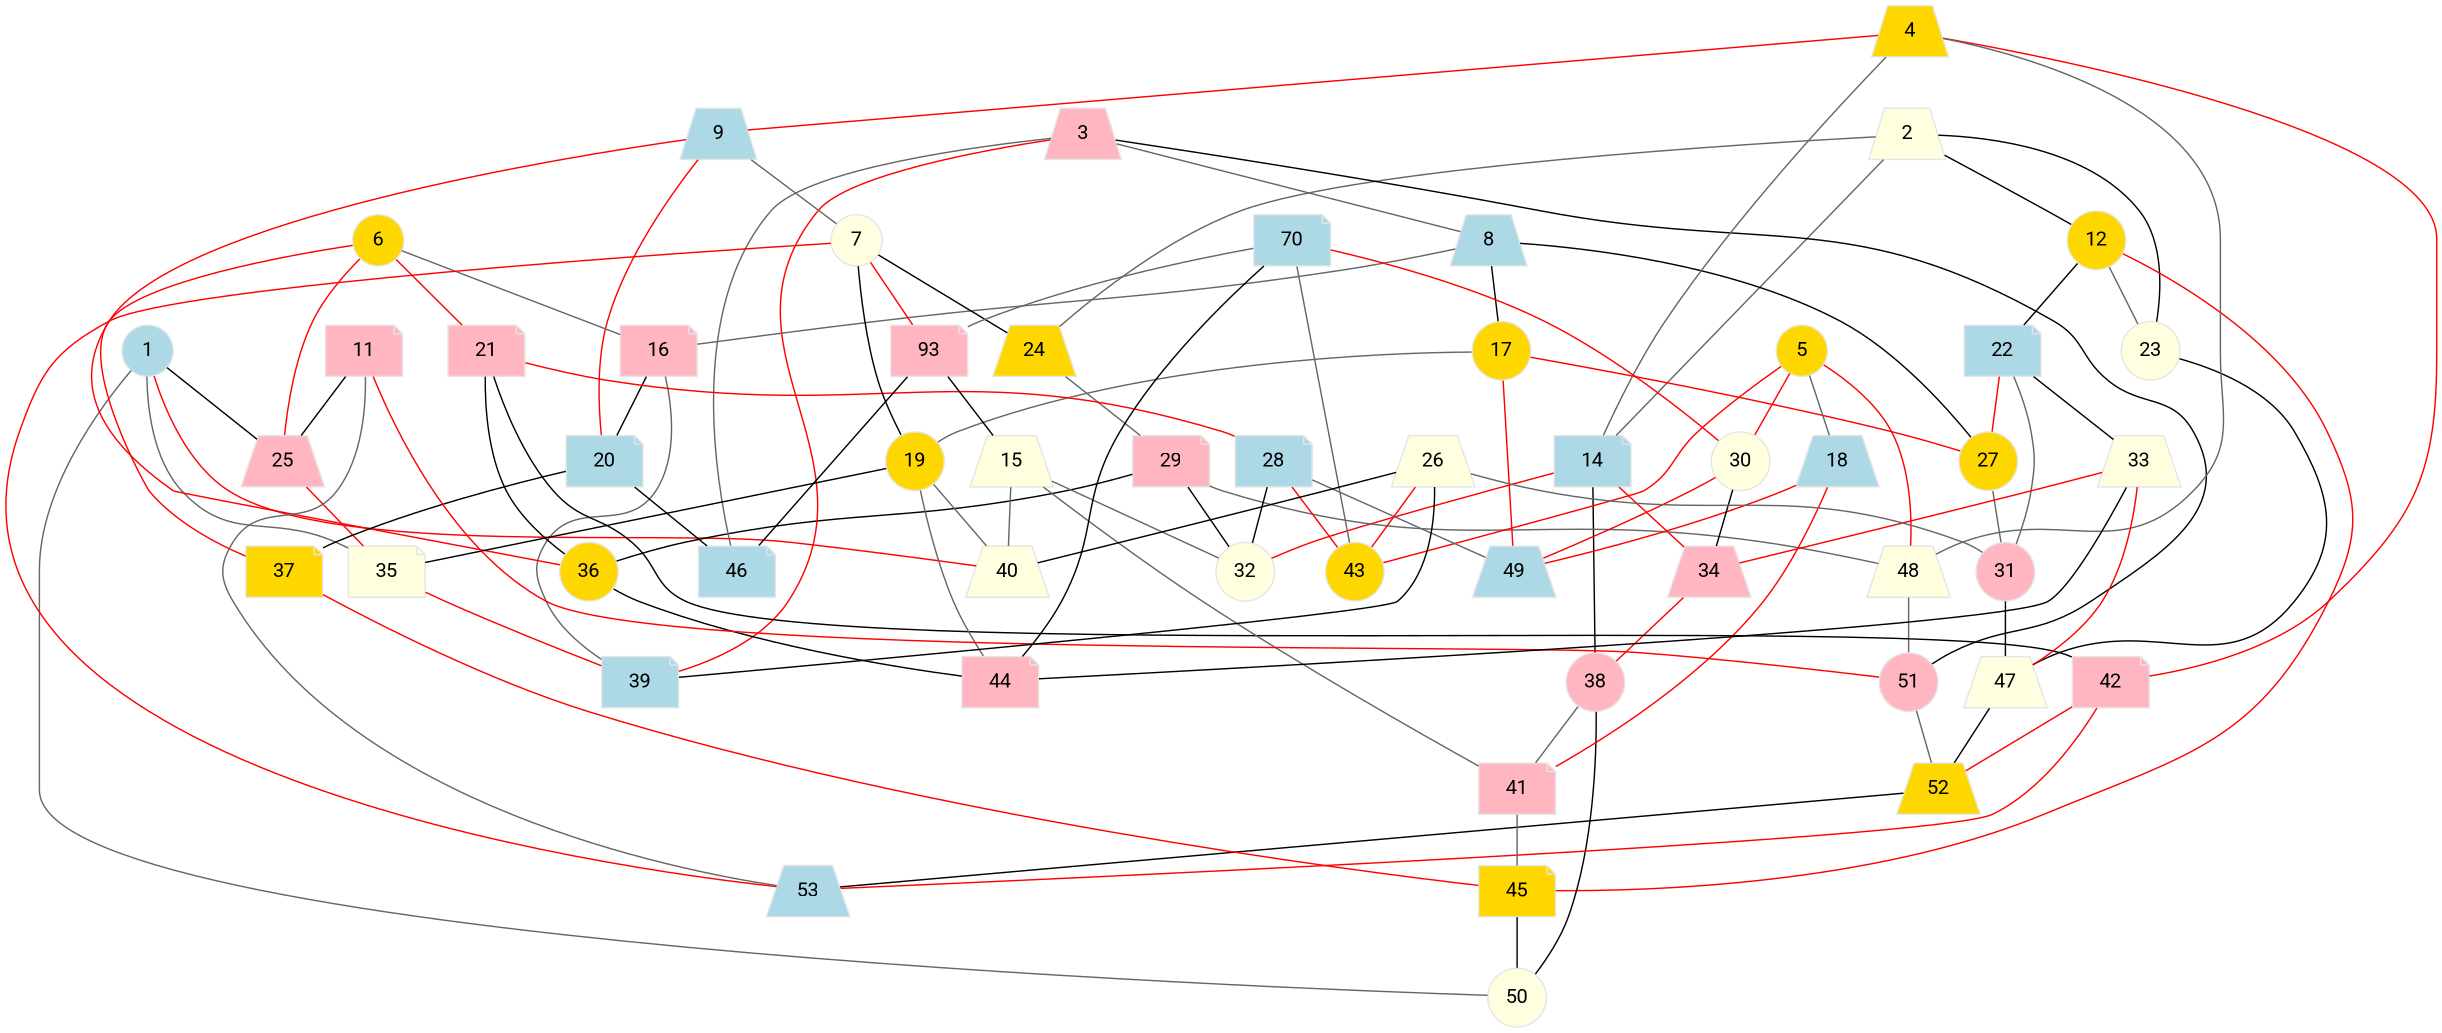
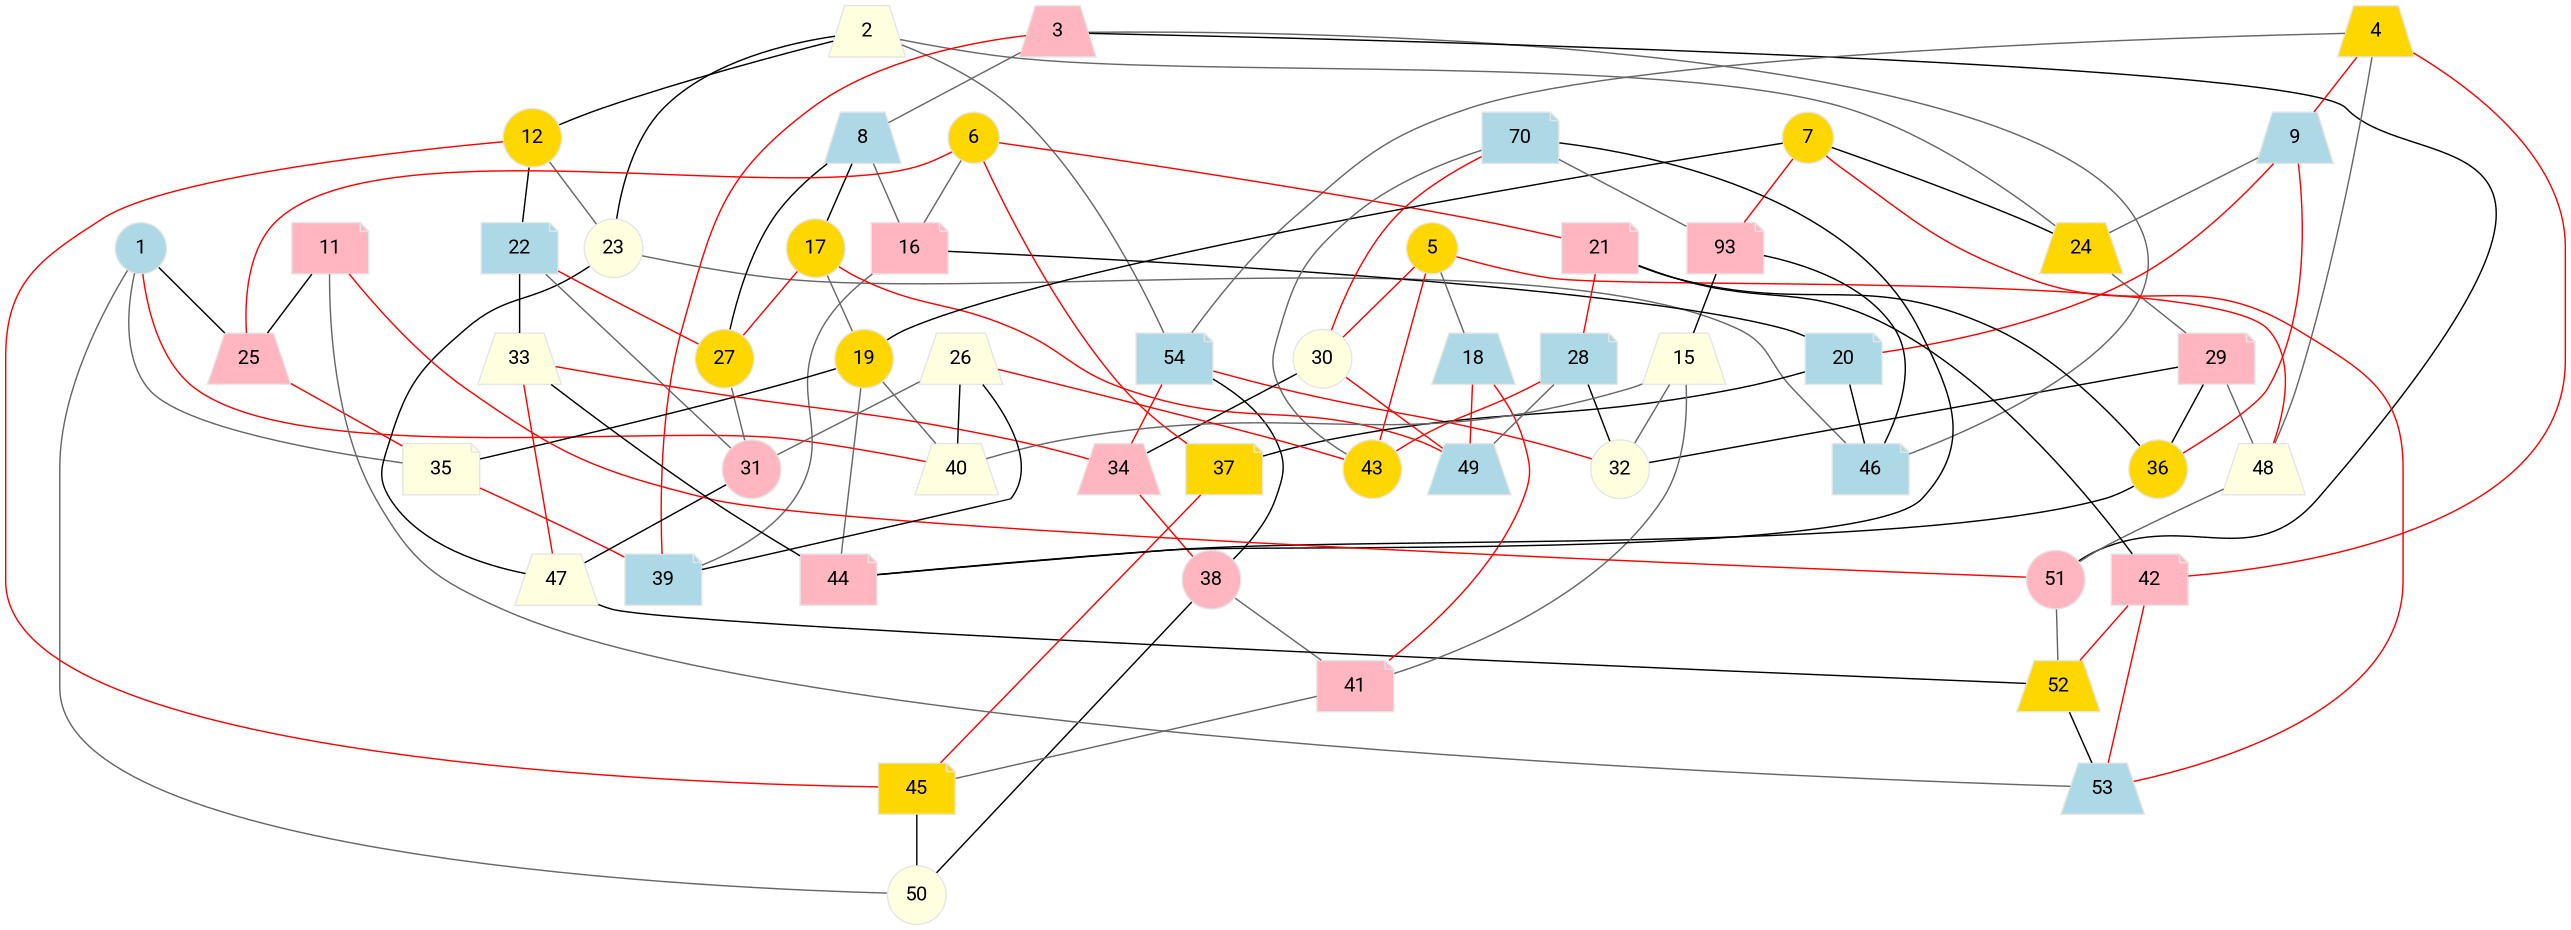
edge "9" -- "7": now "9" -- "24"
node "7": fillcolor lightyellow -> gold
edge "23" -- "46": added
node "14": label "14" -> "54"
